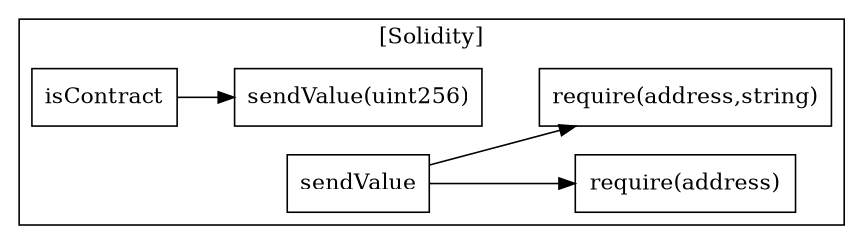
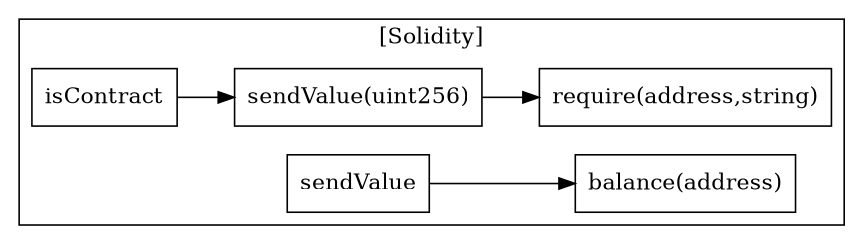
edge "sendValue" -> "require(address,string)": now "sendValue(uint256)" -> "require(address,string)"
node "require(address)": label "require(address)" -> "balance(address)"
